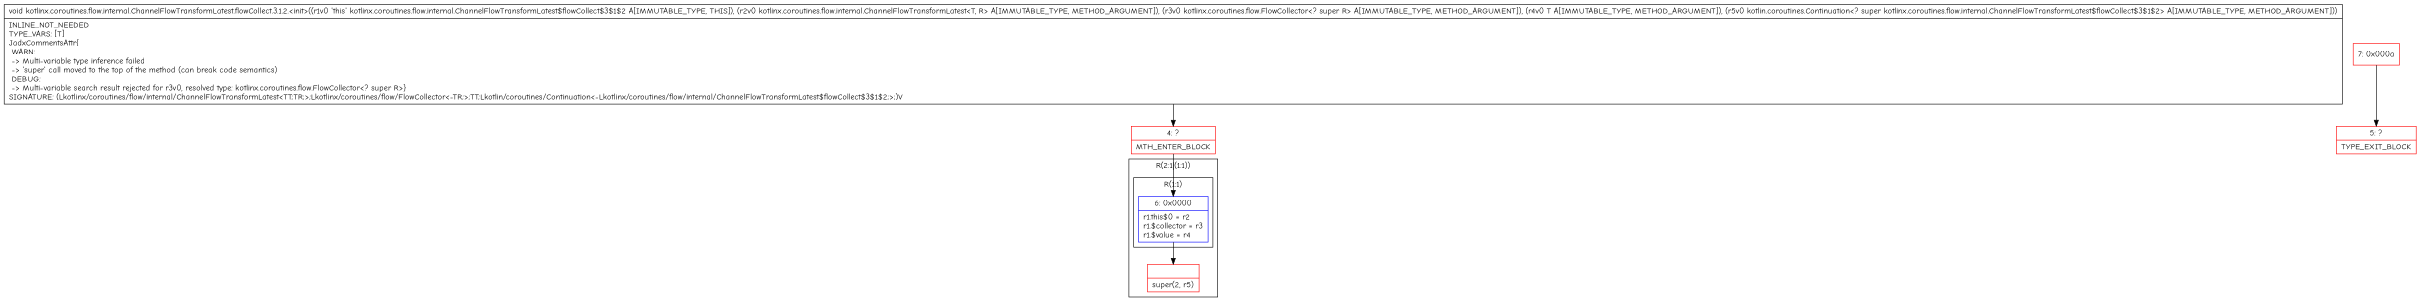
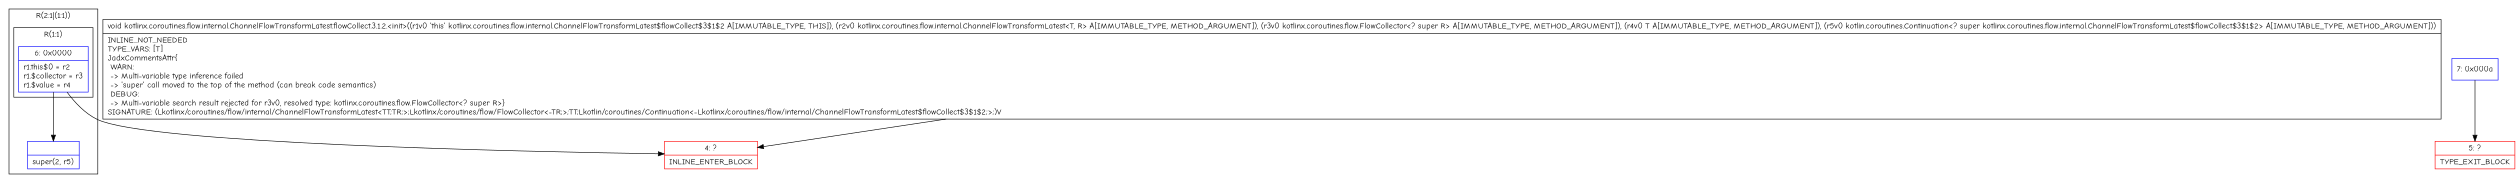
node "7: 0x000a": color red -> blue
node "4: ?": text "MTH_ENTER_BLOCK" -> "INLINE_ENTER_BLOCK"
edge "4: ?" -> "6: 0x0000": reversed
node "super(2, r5)": color red -> blue
